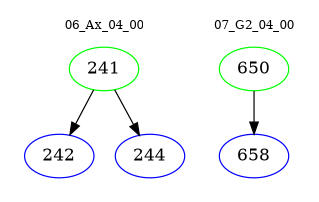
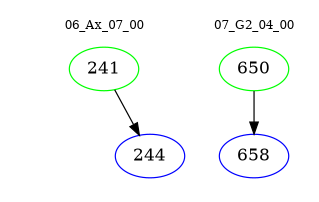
cluster "06_Ax_04_00": label "06_Ax_04_00" -> "06_Ax_07_00"
node "242": removed
